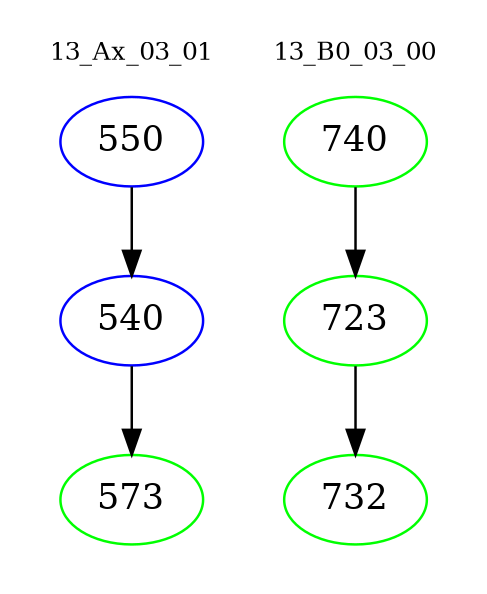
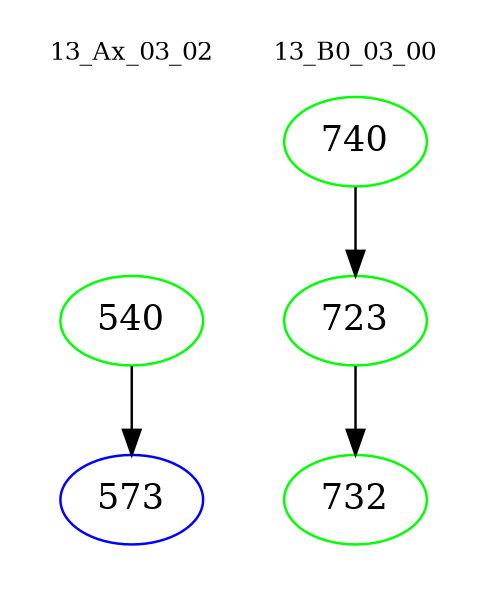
cluster "13_Ax_03_01": label "13_Ax_03_01" -> "13_Ax_03_02"
node "550": removed
node "540": color blue -> green
node "573": color green -> blue
